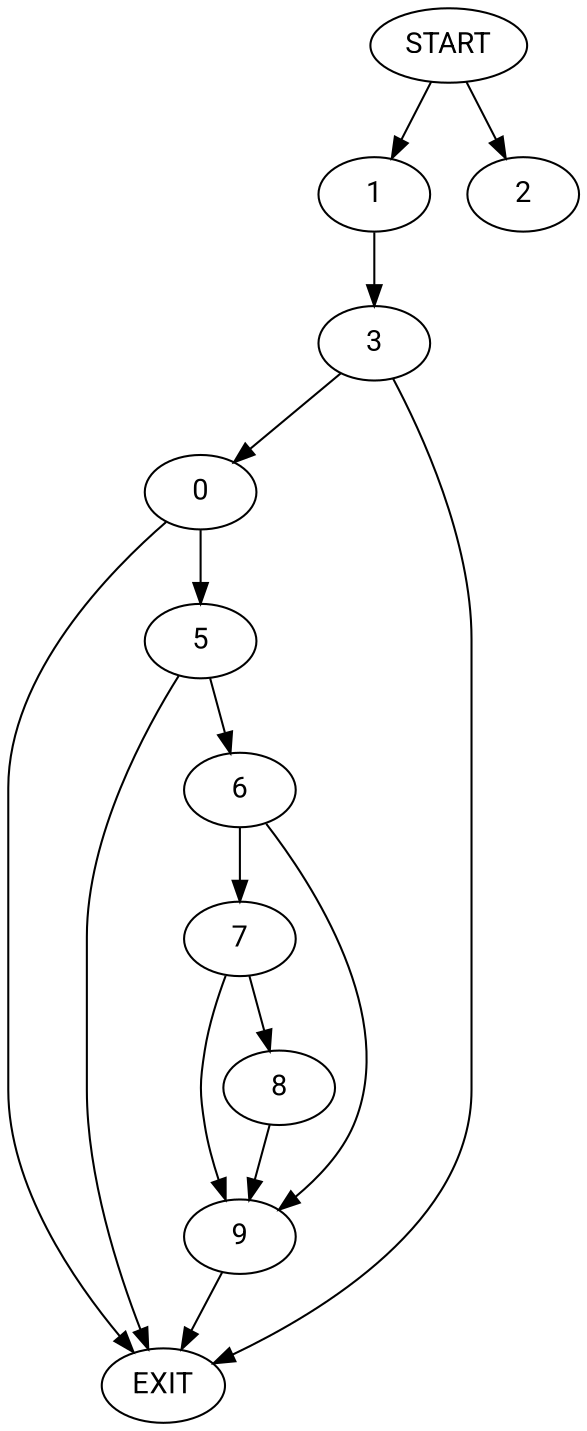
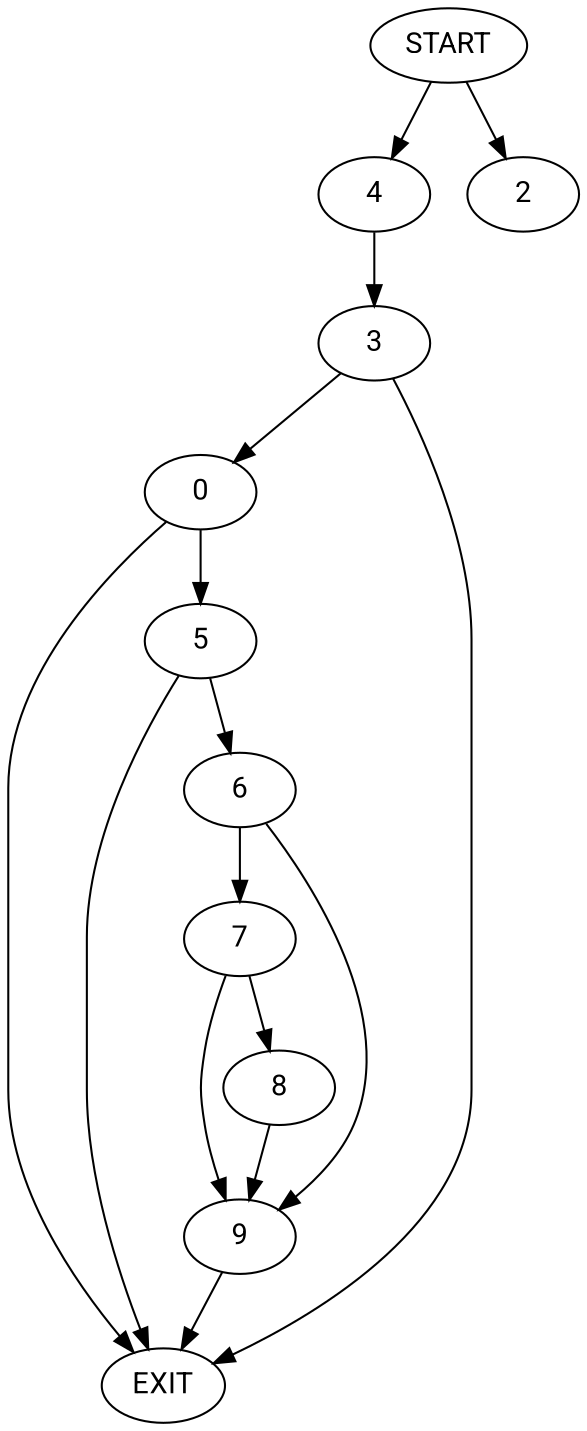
node "1": label "1" -> "4"
